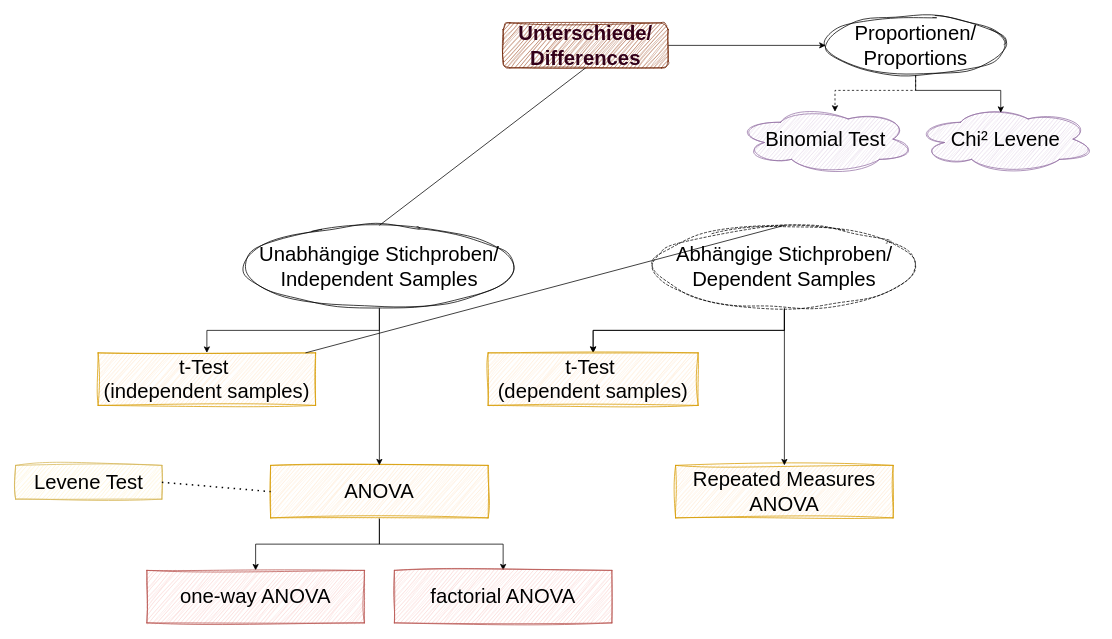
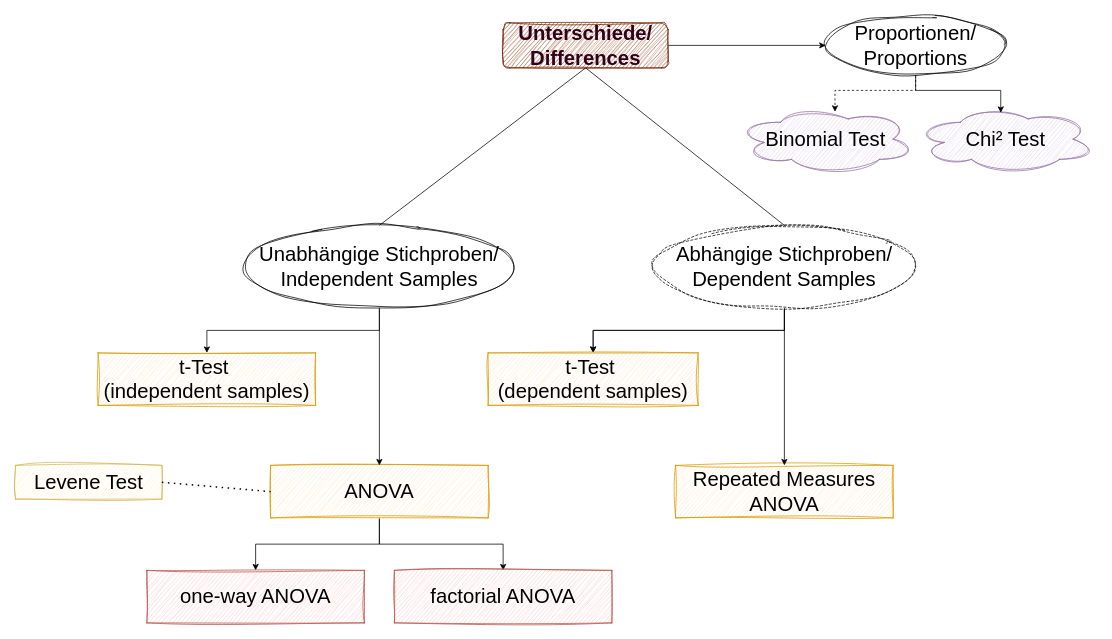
node "Chi² Levene": label "Chi² Levene" -> "Chi² Test"
edge "Abhängige Stichproben/ Dependent Samples" -- "t-Test (independent samples)": now "Abhängige Stichproben/ Dependent Samples" -- "Unterschiede/ Differences"
